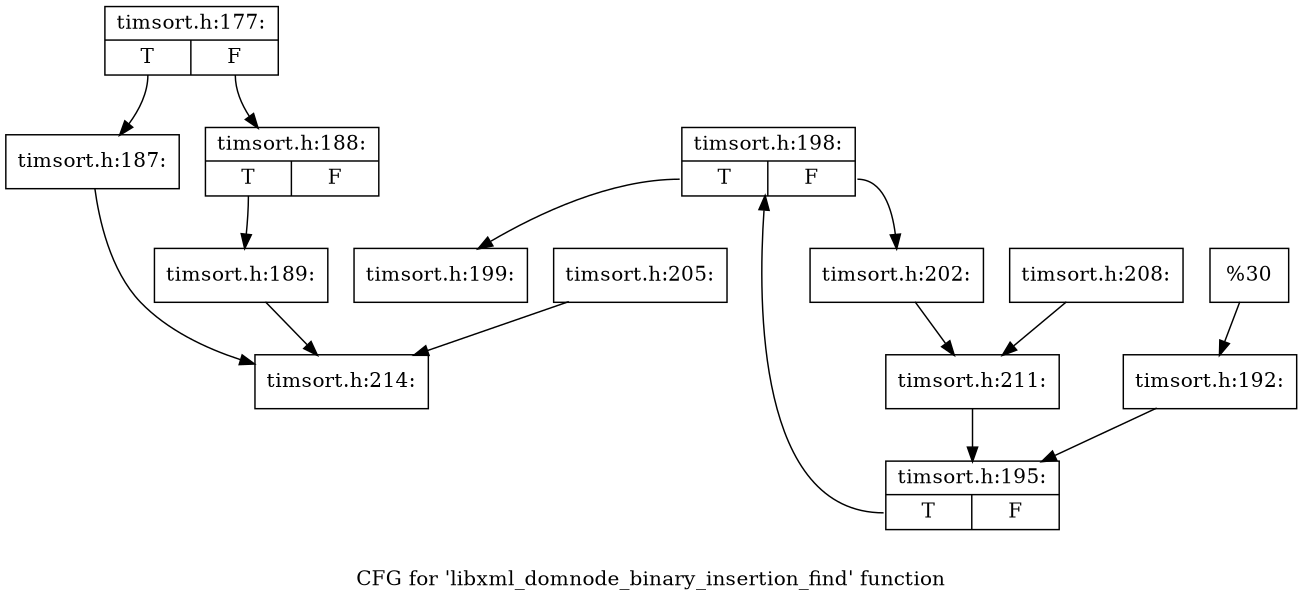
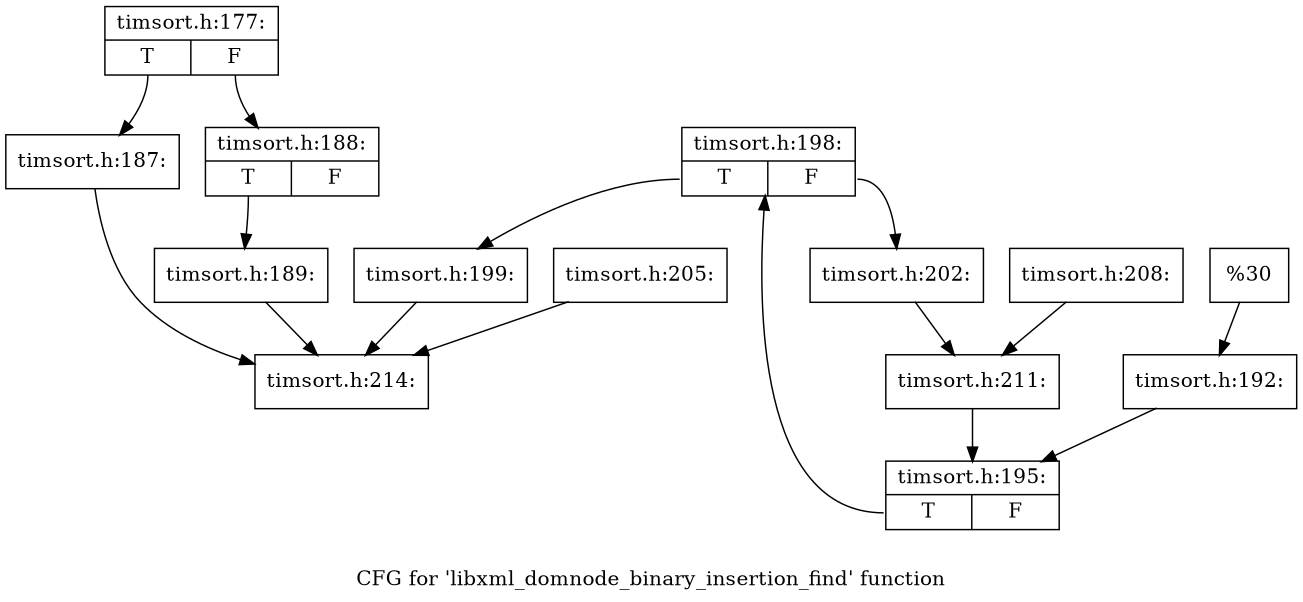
edge "timsort.h:199:" -> "timsort.h:214:": added
